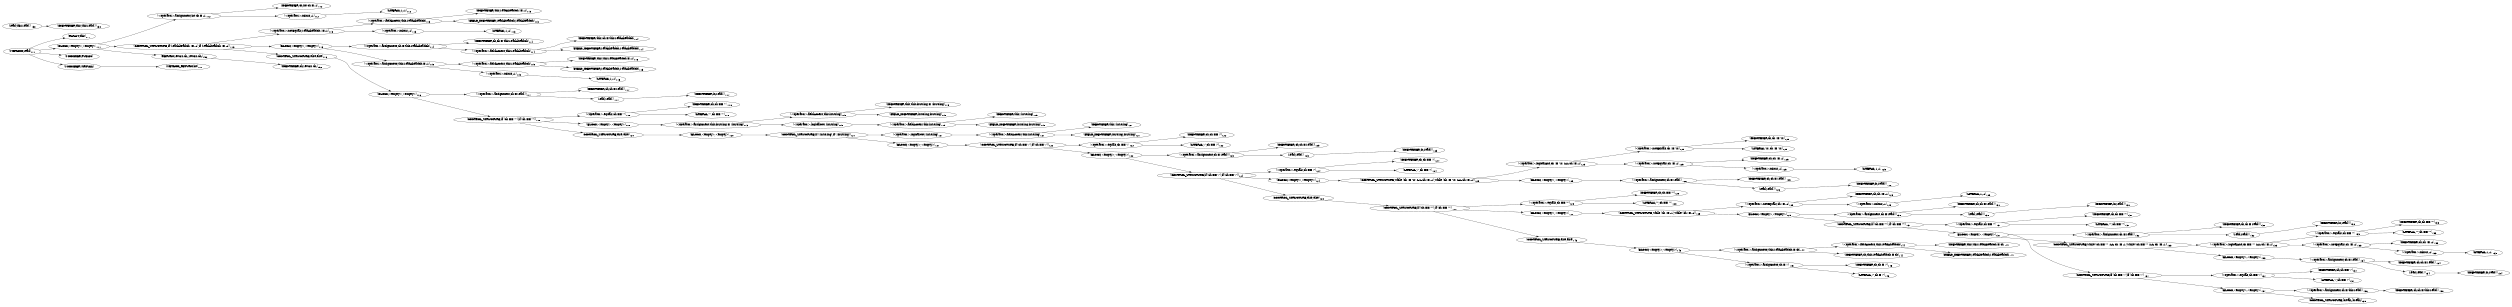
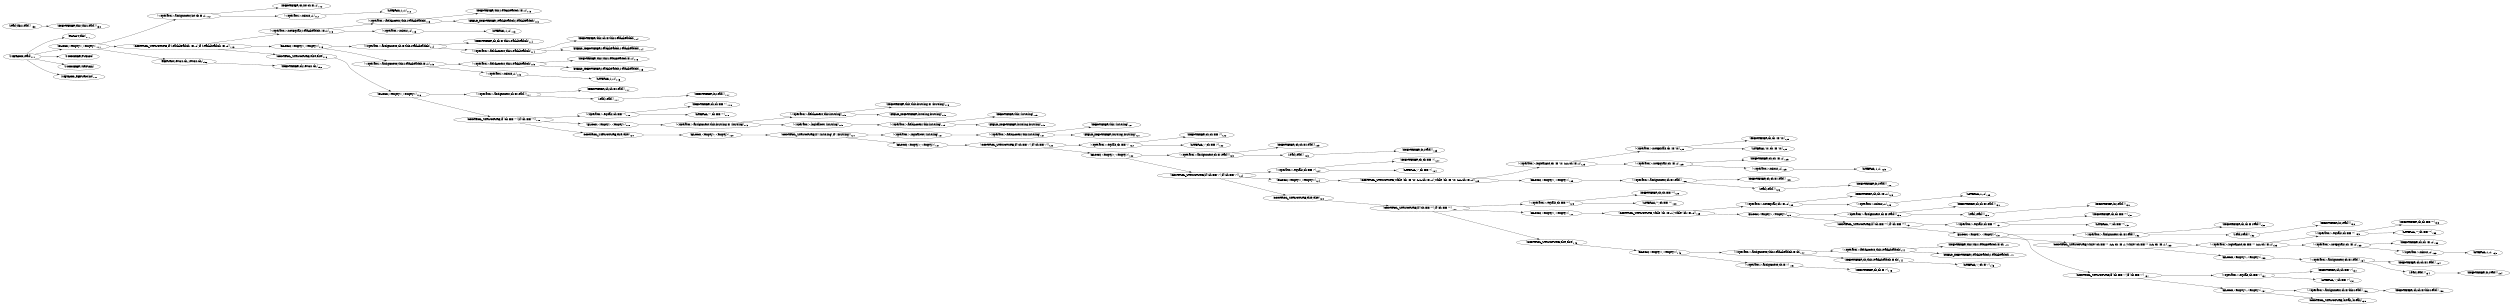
edge "(MODIFIER,VIRTUAL)" -> "(METHOD_RETURN,int)": now "(METHOD,read)" -> "(METHOD_RETURN,int)"
edge "(<operator>.assignment,ch = '/')" -> "(LITERAL,'/',ch = '/')": now "(IDENTIFIER,ch,this.readAheadCh = ch)" -> "(LITERAL,'/',ch = '/')"
